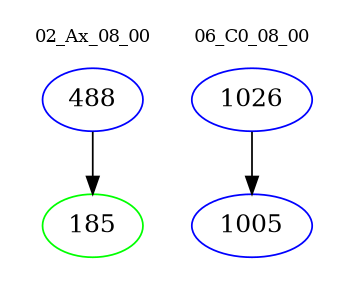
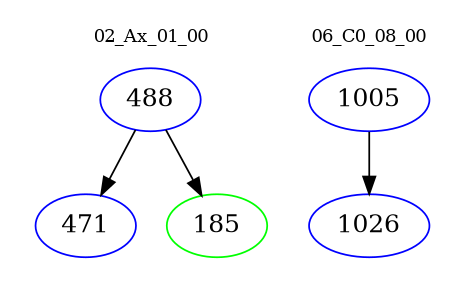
cluster "02_Ax_08_00": label "02_Ax_08_00" -> "02_Ax_01_00"
edge "1026" -> "1005": reversed
node "471": added
